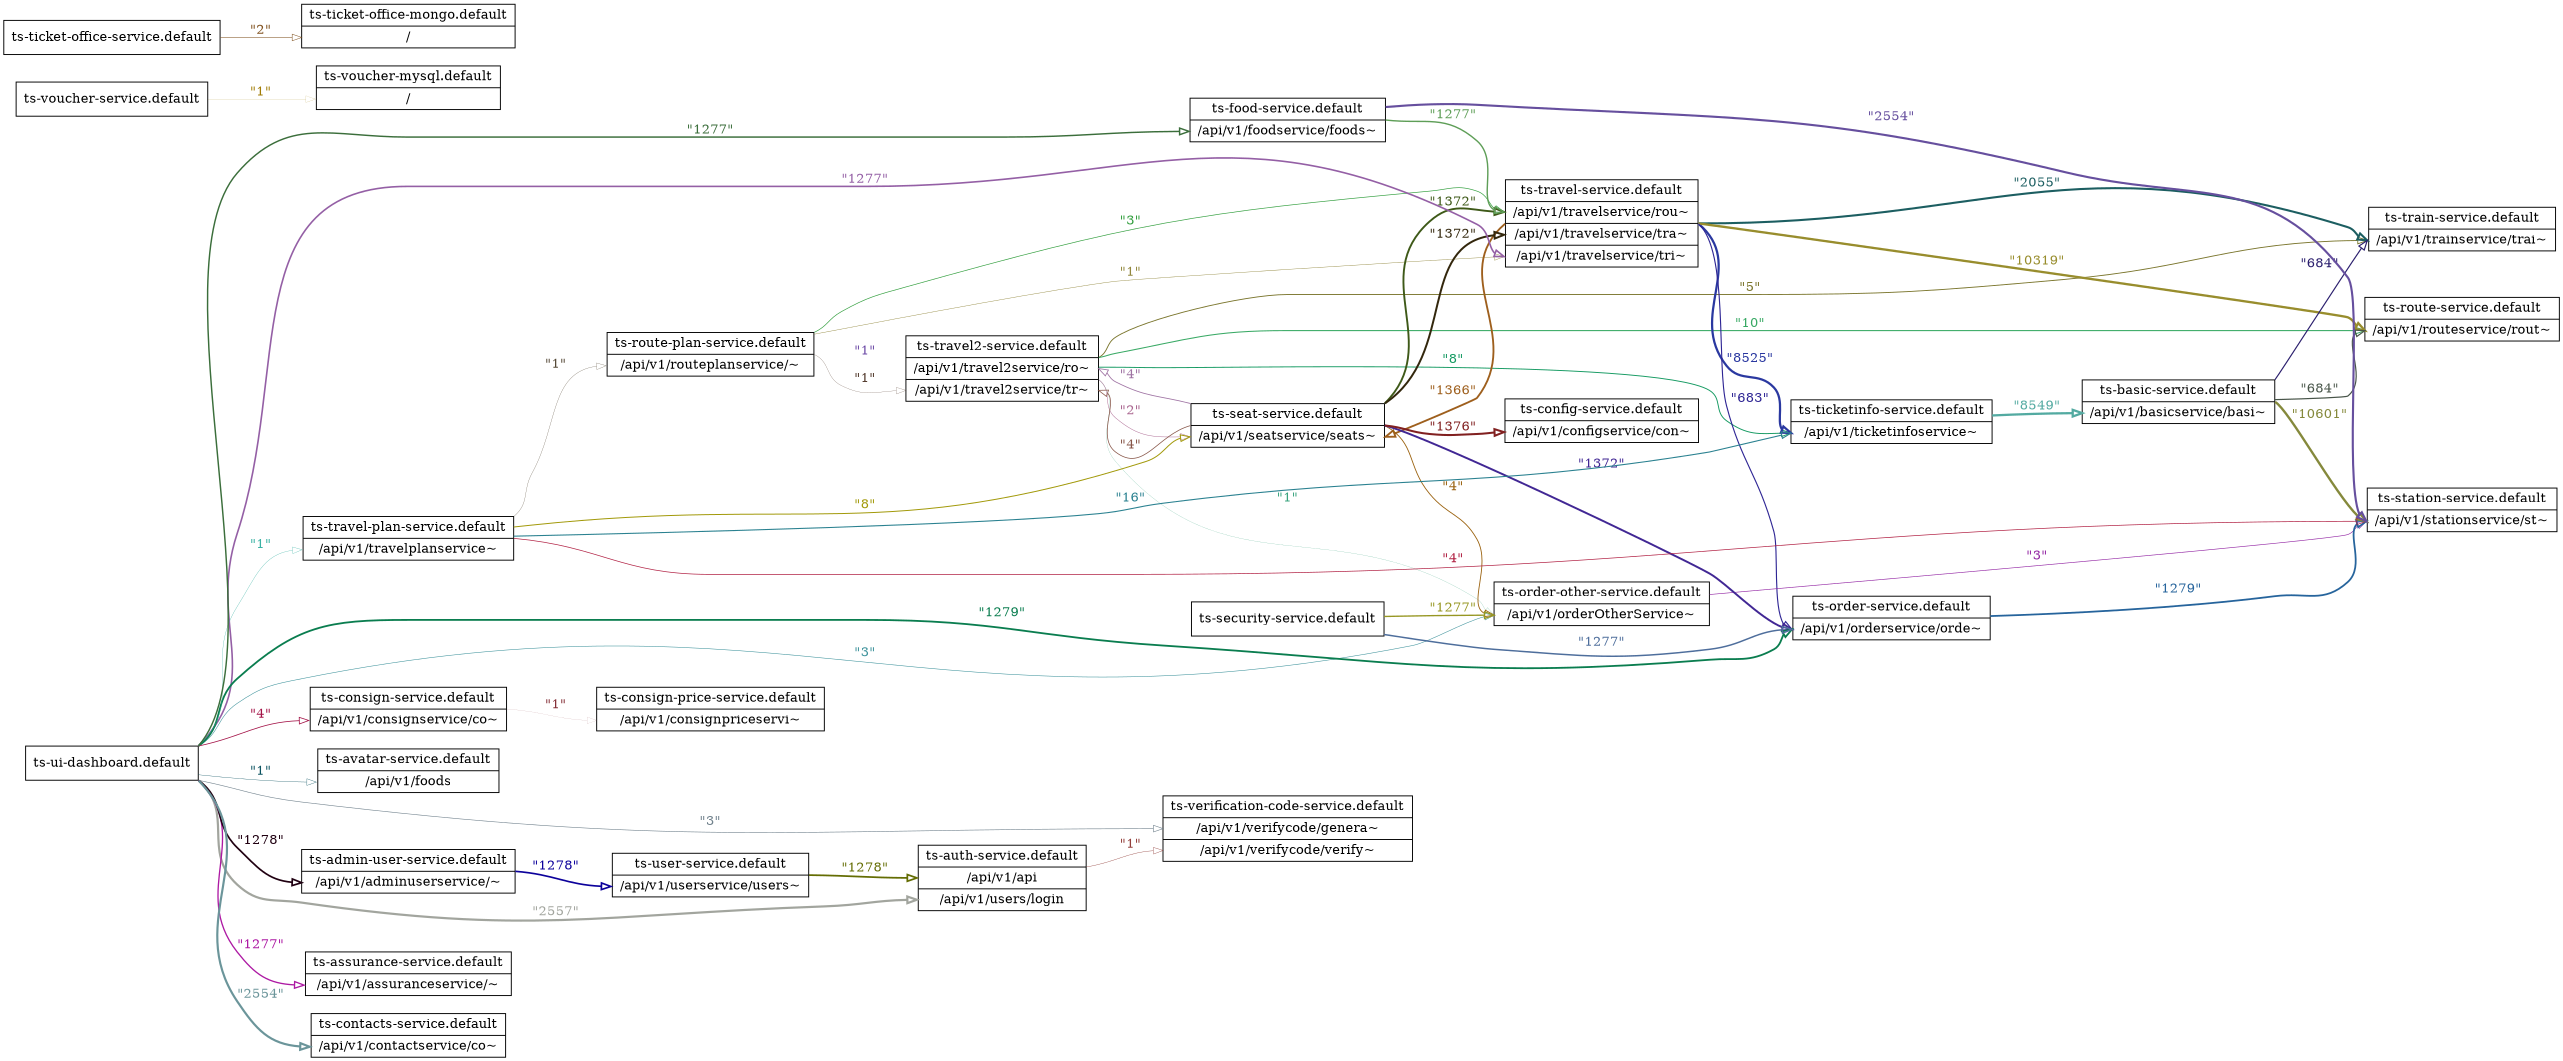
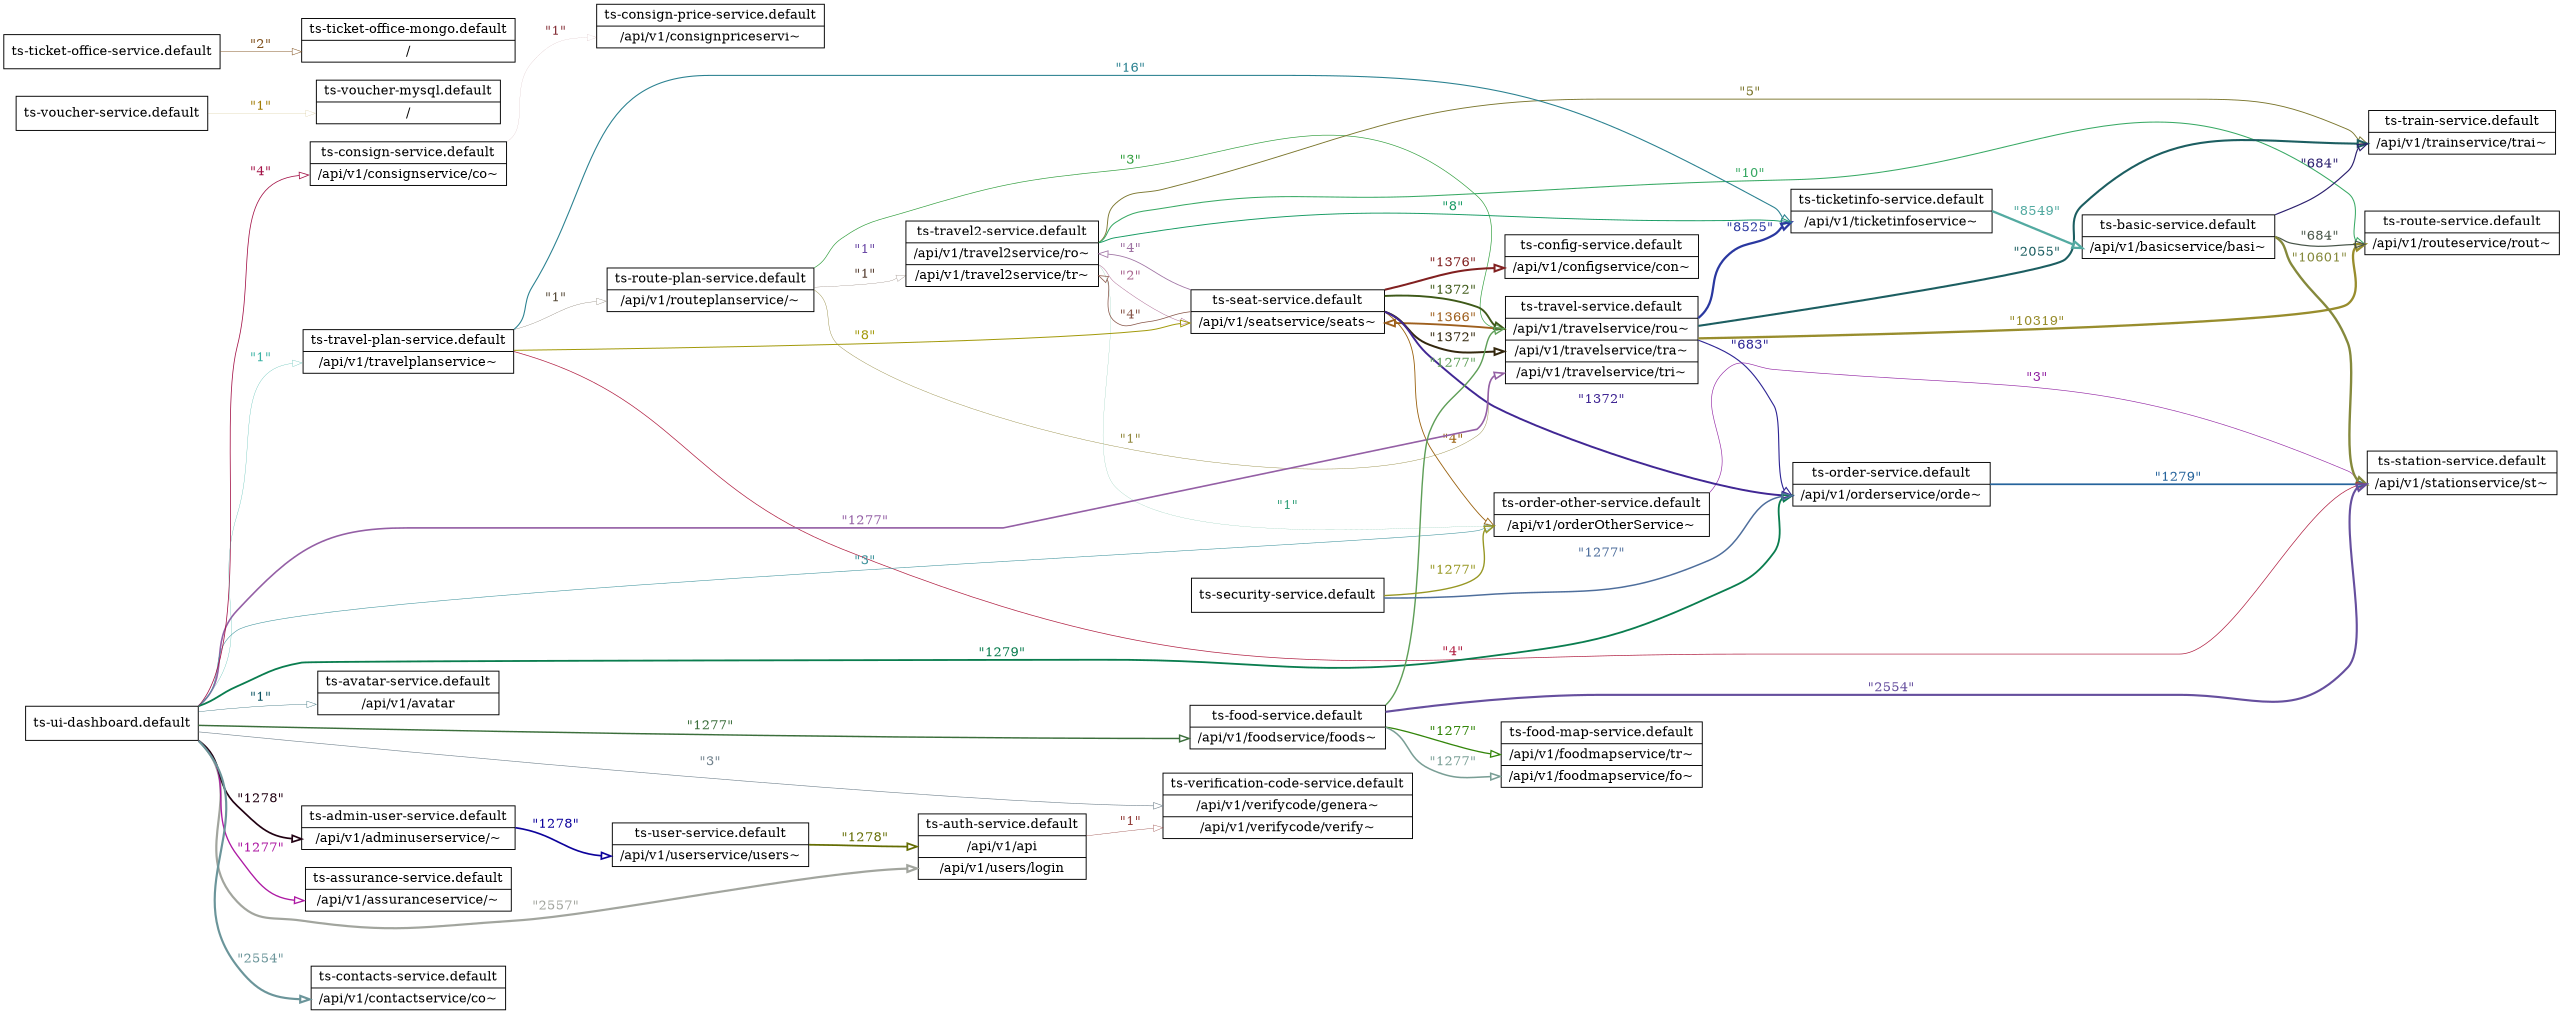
node "ts-food-map-service.default": added
node "ts-avatar-service.default": text "/api/v1/foods" -> "/api/v1/avatar"
